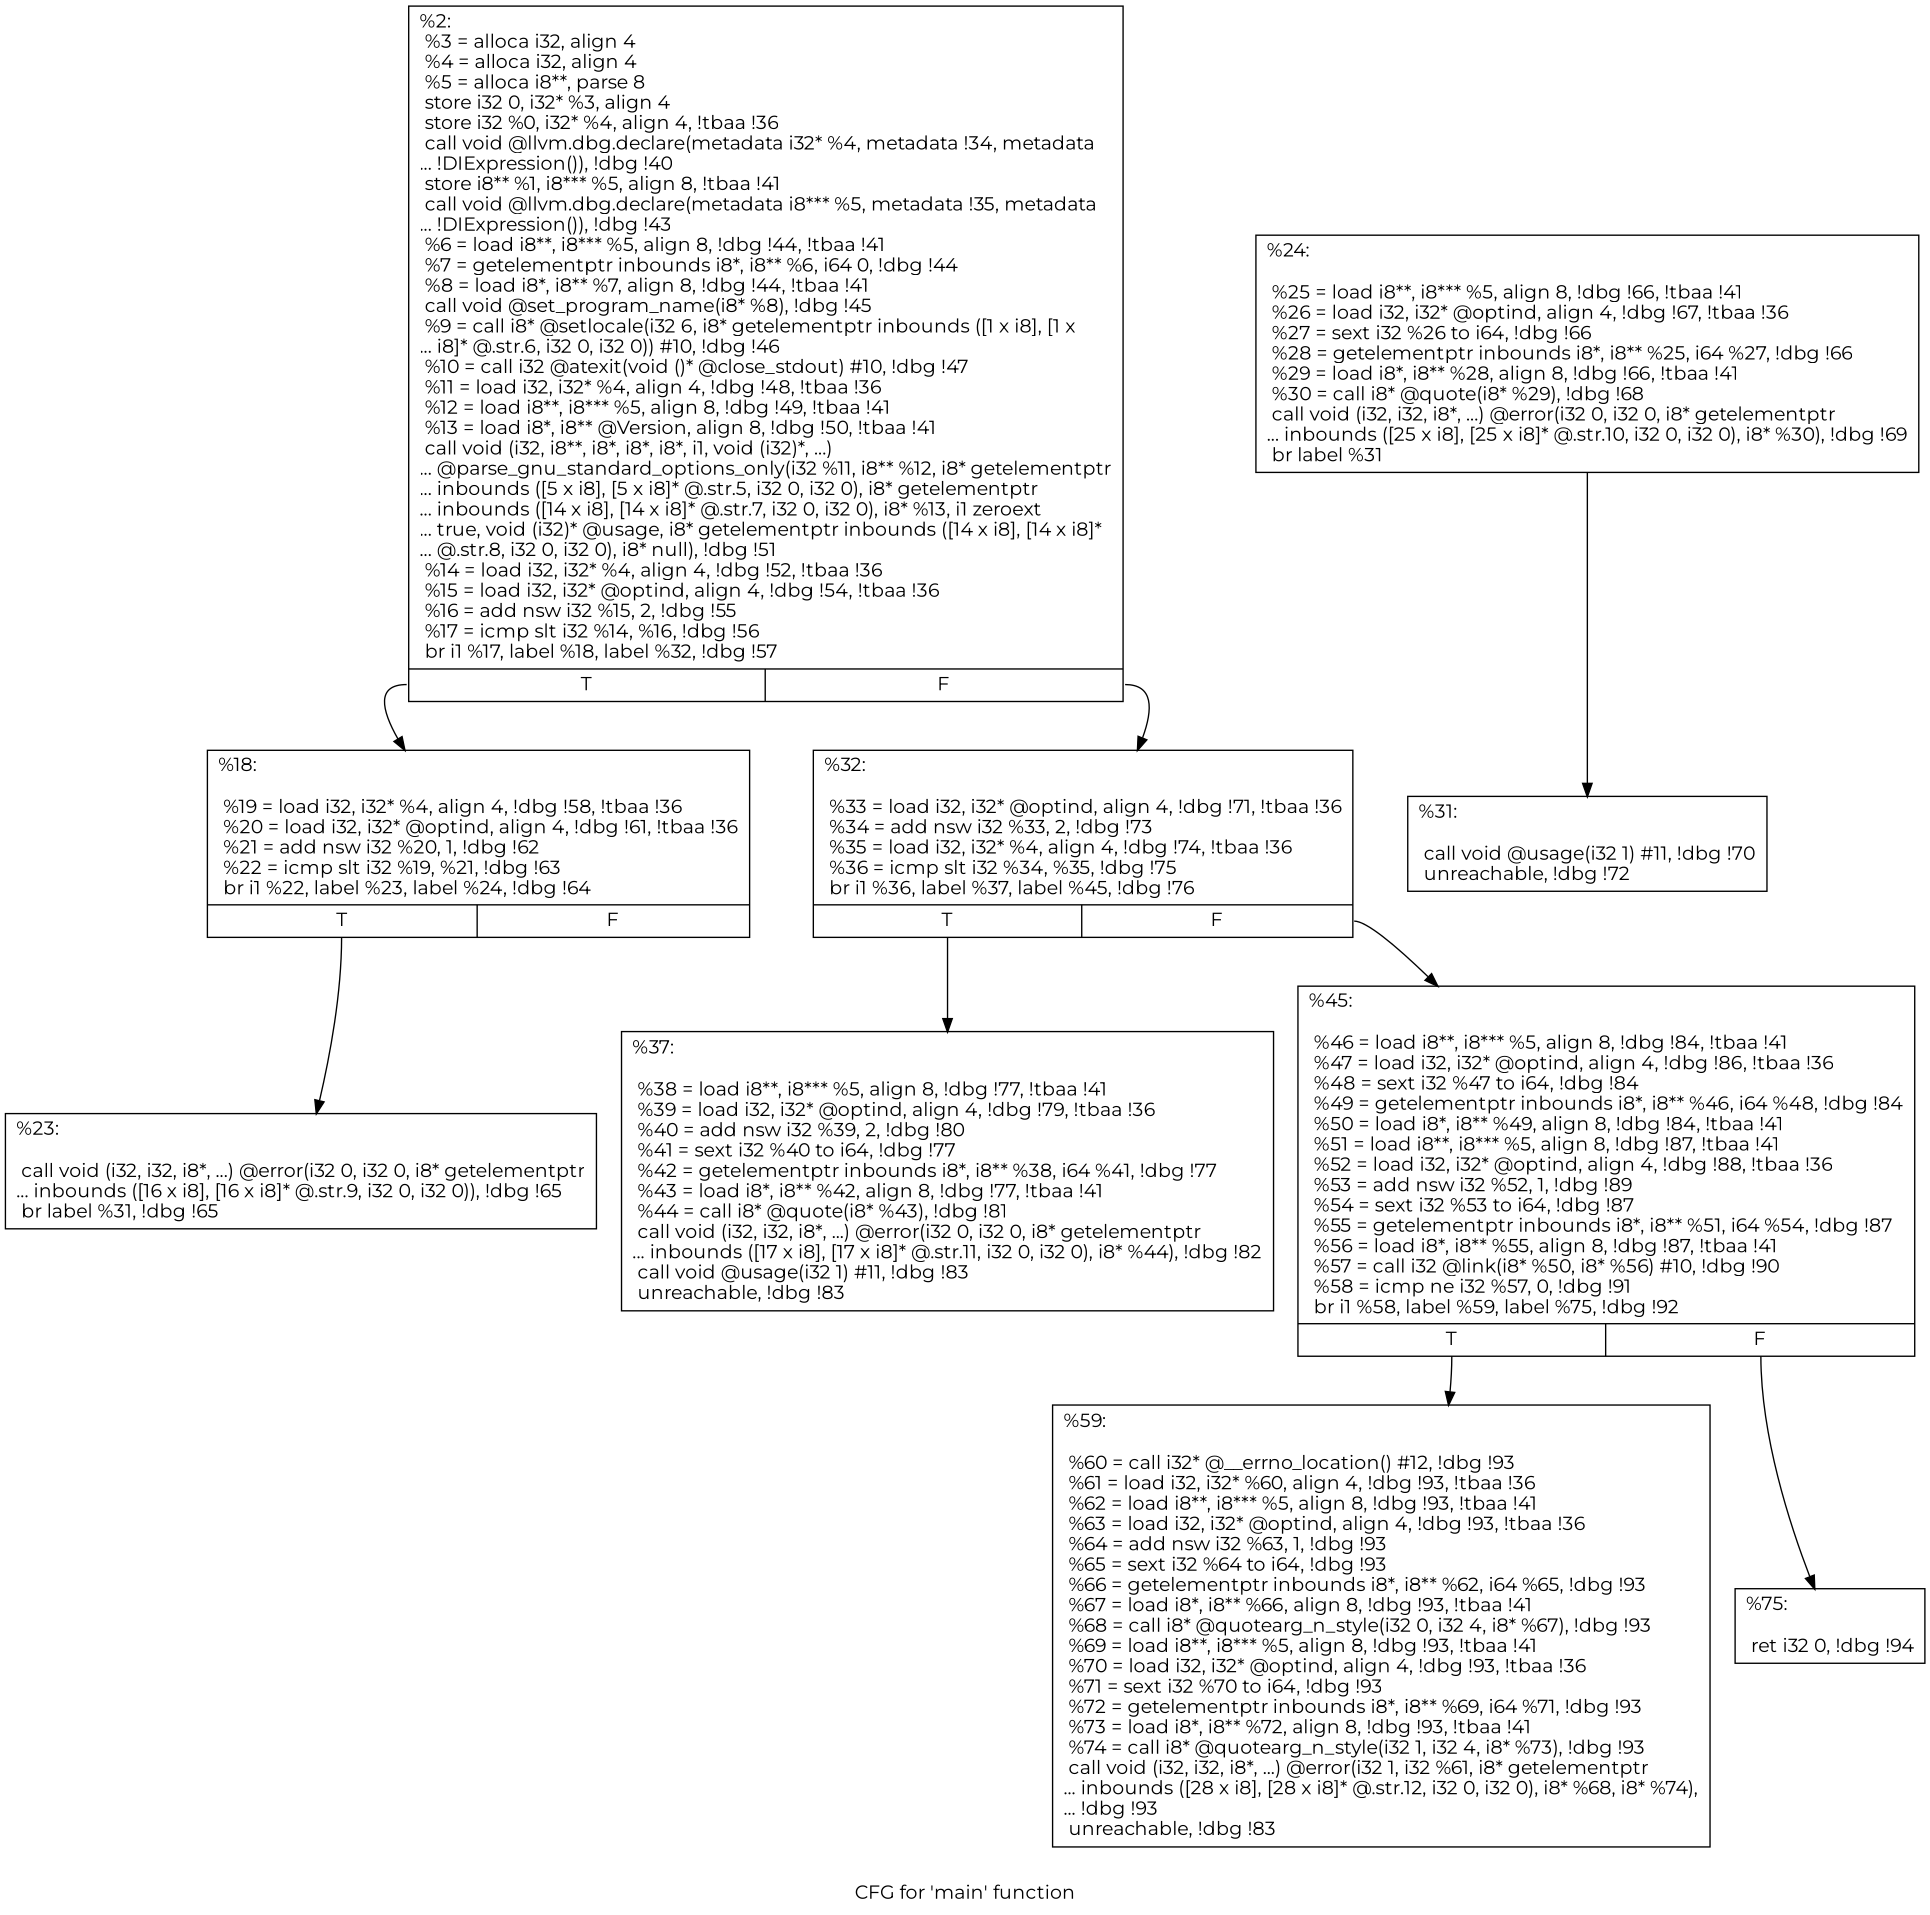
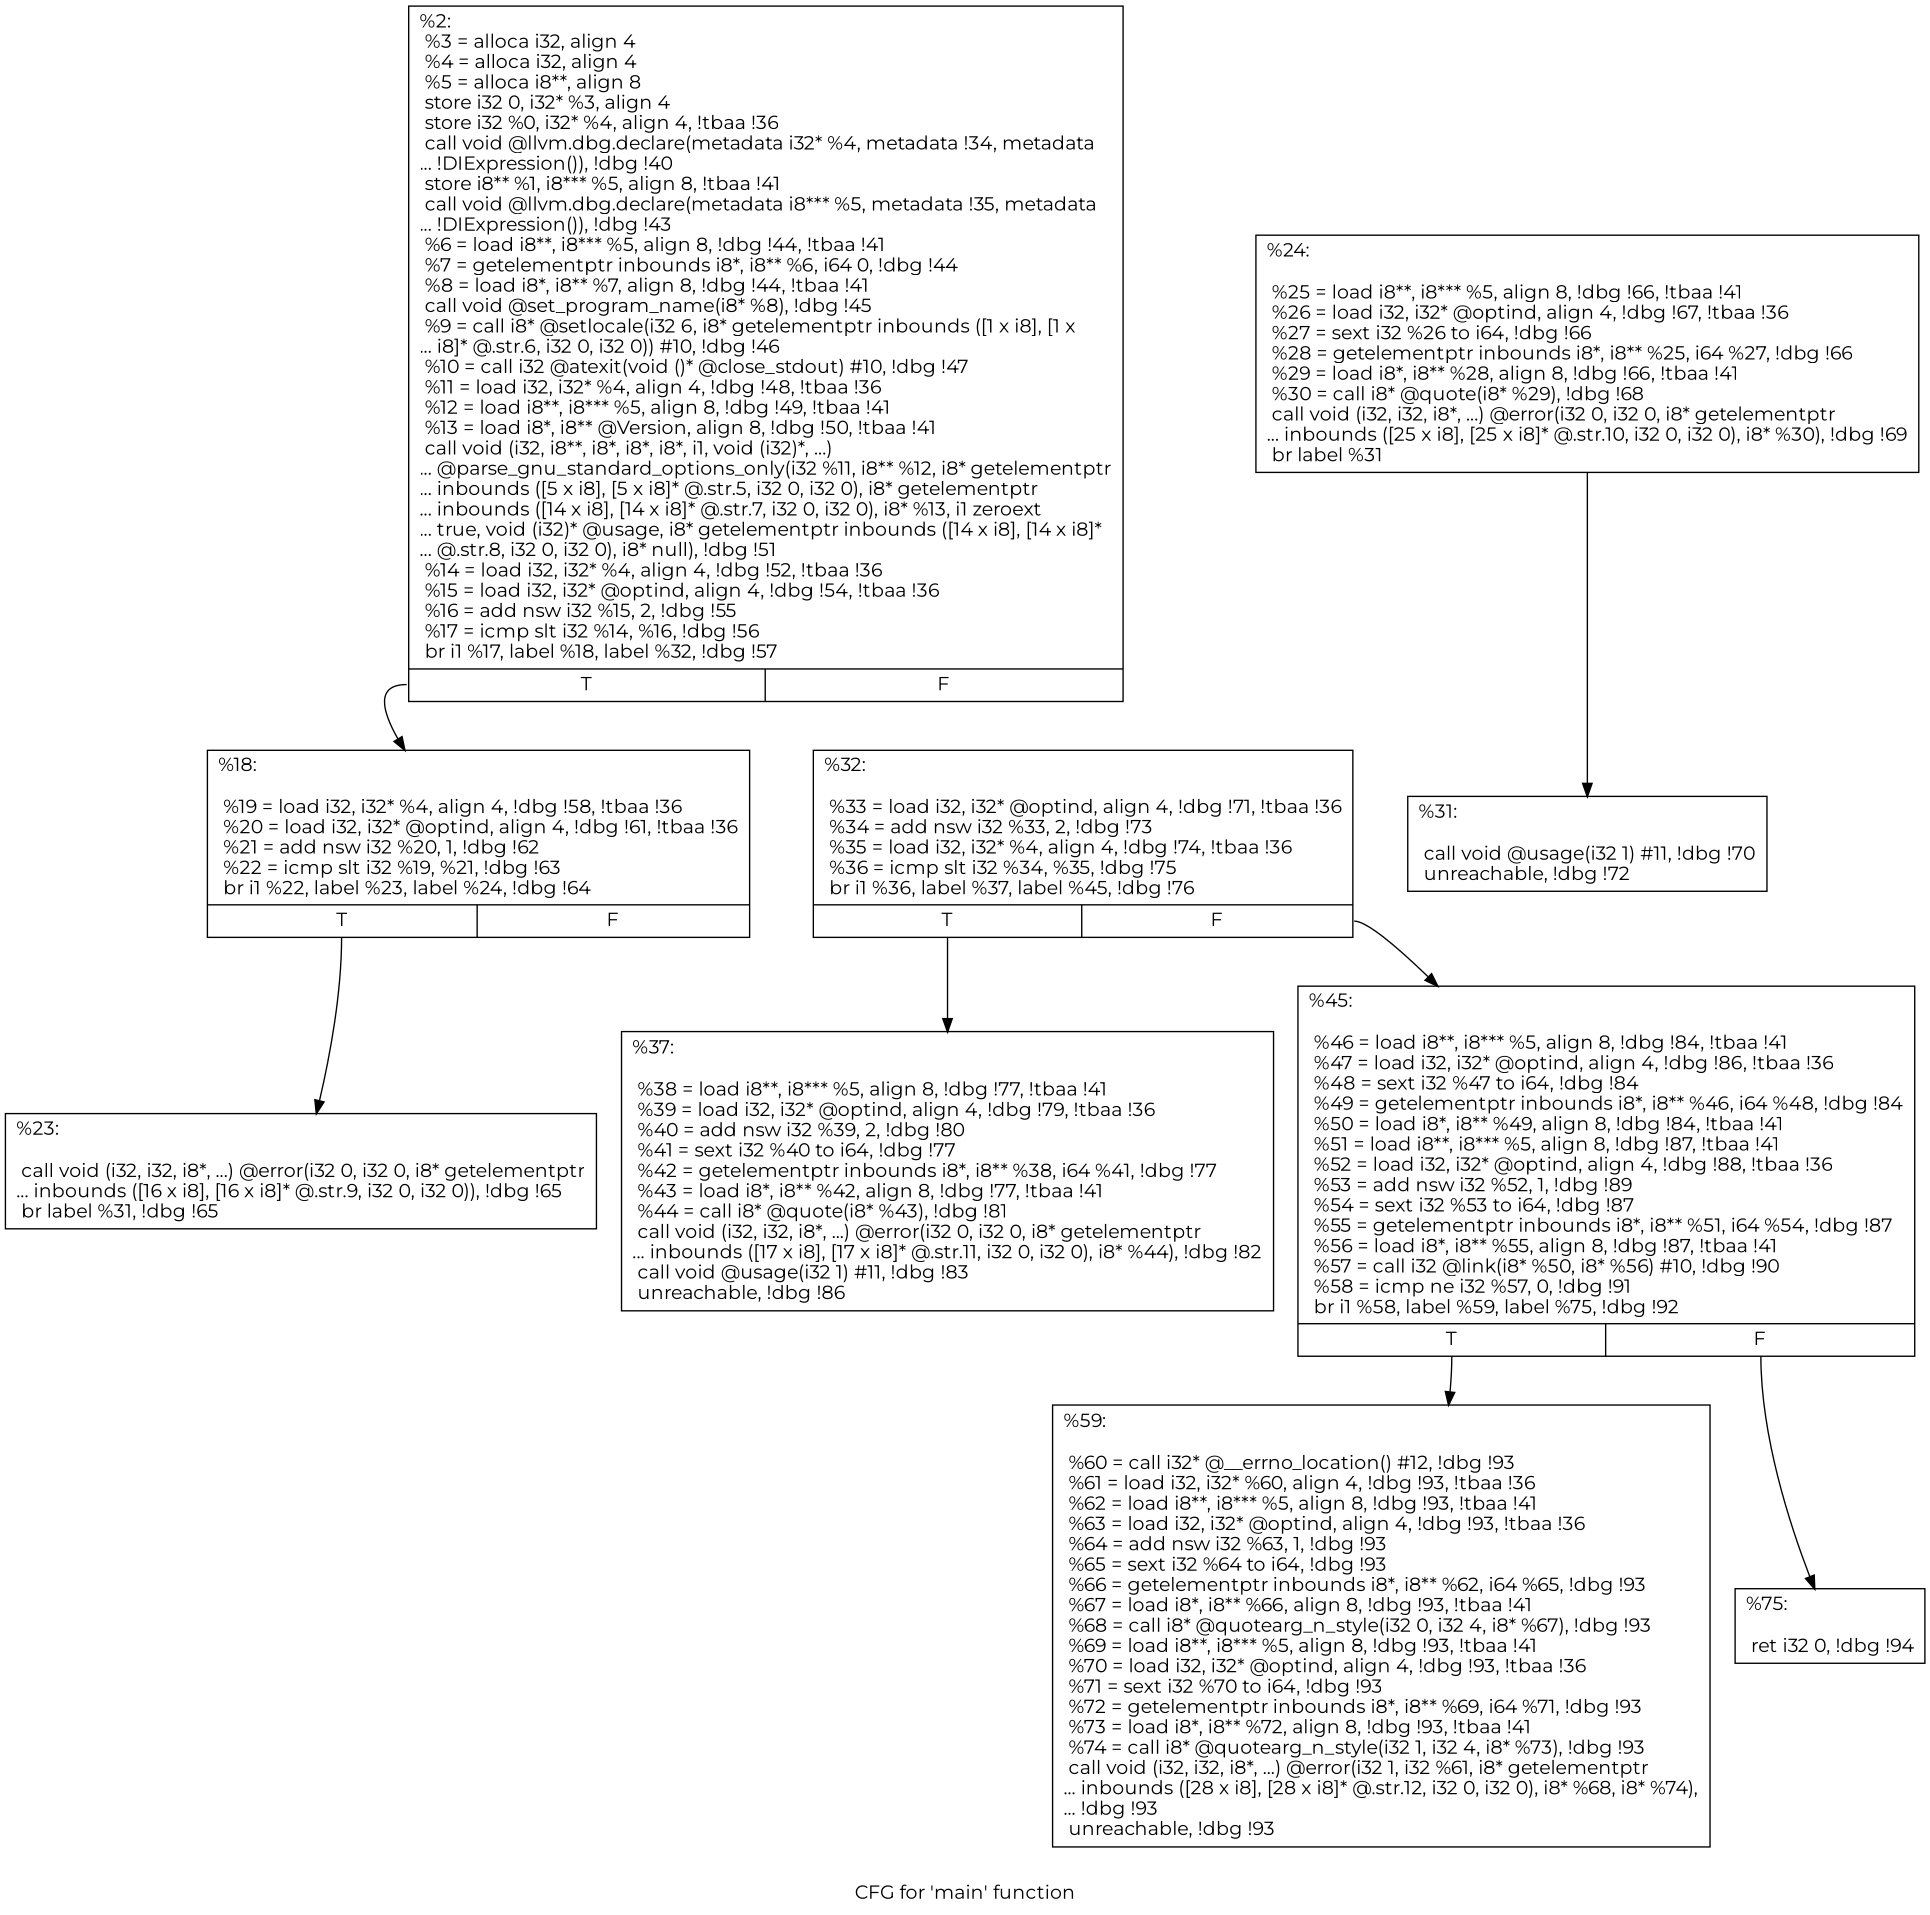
node "%2:": text "%5 = alloca i8**, parse 8" -> "%5 = alloca i8**, align 8"
edge "%2:" -> "%32:": removed
node "%37:": text "unreachable, !dbg !83" -> "unreachable, !dbg !86"
node "%59:": text "unreachable, !dbg !83" -> "unreachable, !dbg !93"
